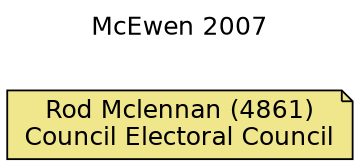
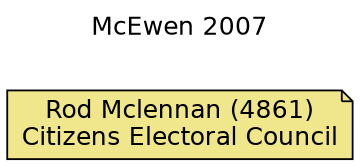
node "Rod Mclennan (4861) Council Electoral Council": label "Rod Mclennan (4861) Council Electoral Council" -> "Rod Mclennan (4861) Citizens Electoral Council"
